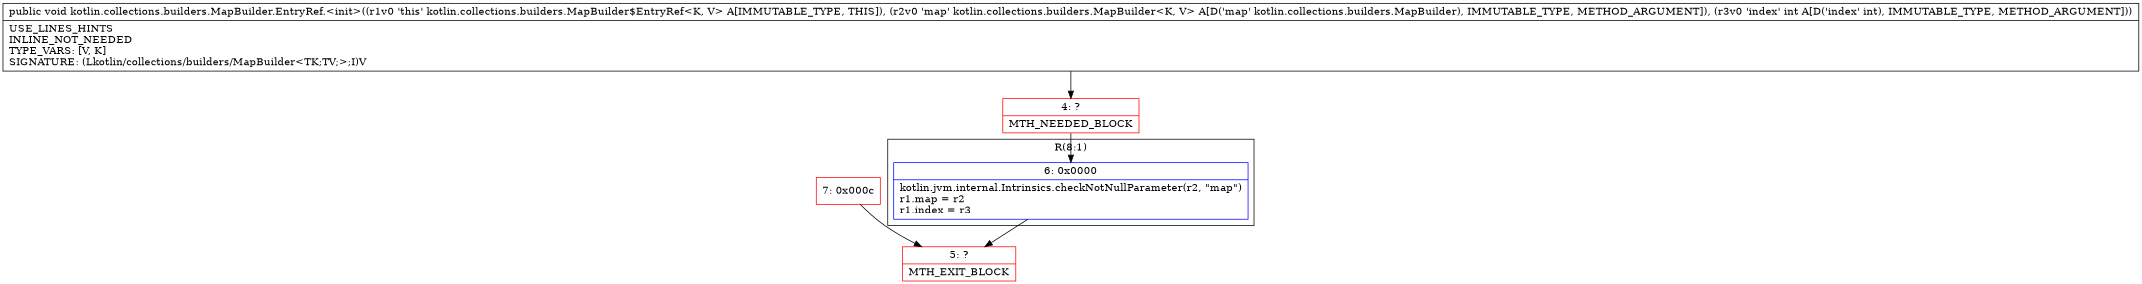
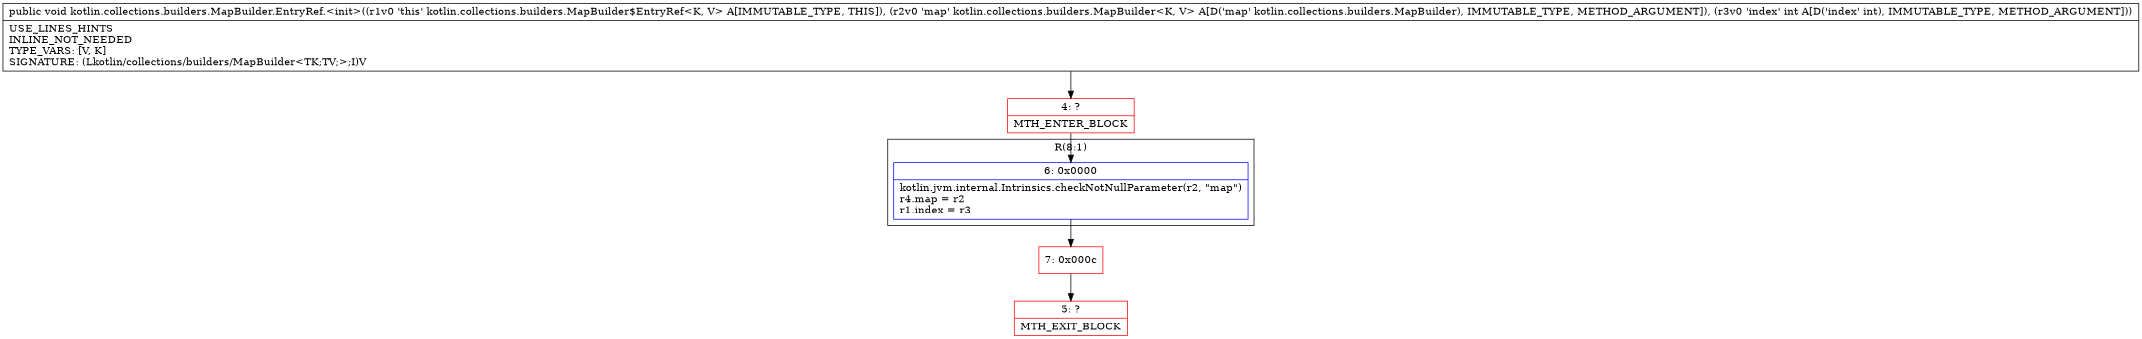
node "4: ?": text "MTH_NEEDED_BLOCK" -> "MTH_ENTER_BLOCK"
node "6: 0x0000": text "r1.map = r2" -> "r4.map = r2"
edge "6: 0x0000" -> "5: ?": now "6: 0x0000" -> "7: 0x000c"
